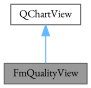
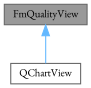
edge "FmQualityView" -> "QChartView": reversed
